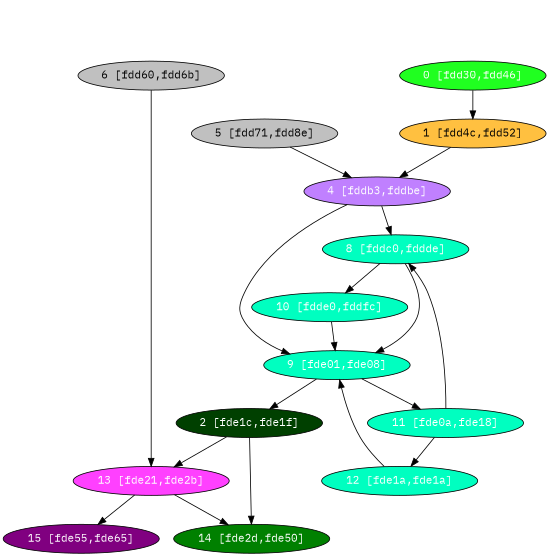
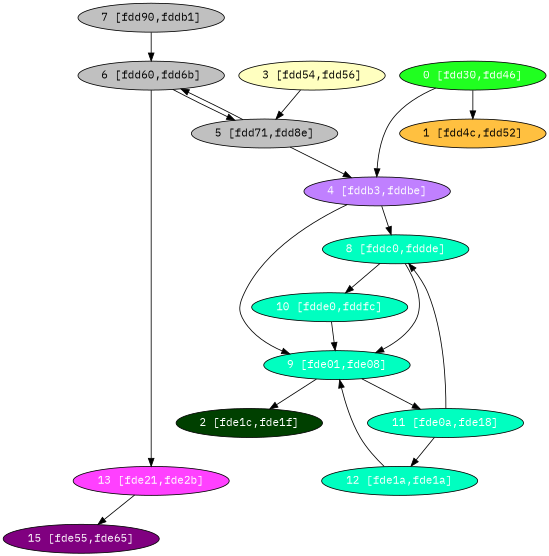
node "7 [fdd90,fddb1]": added
node "3 [fdd54,fdd56]": added
edge "6 [fdd60,fdd6b]" -> "5 [fdd71,fdd8e]": added
edge "5 [fdd71,fdd8e]" -> "6 [fdd60,fdd6b]": added
edge "1 [fdd4c,fdd52]" -> "4 [fddb3,fddbe]": now "0 [fdd30,fdd46]" -> "4 [fddb3,fddbe]"
edge "2 [fde1c,fde1f]" -> "13 [fde21,fde2b]": removed
node "14 [fde2d,fde50]": removed
